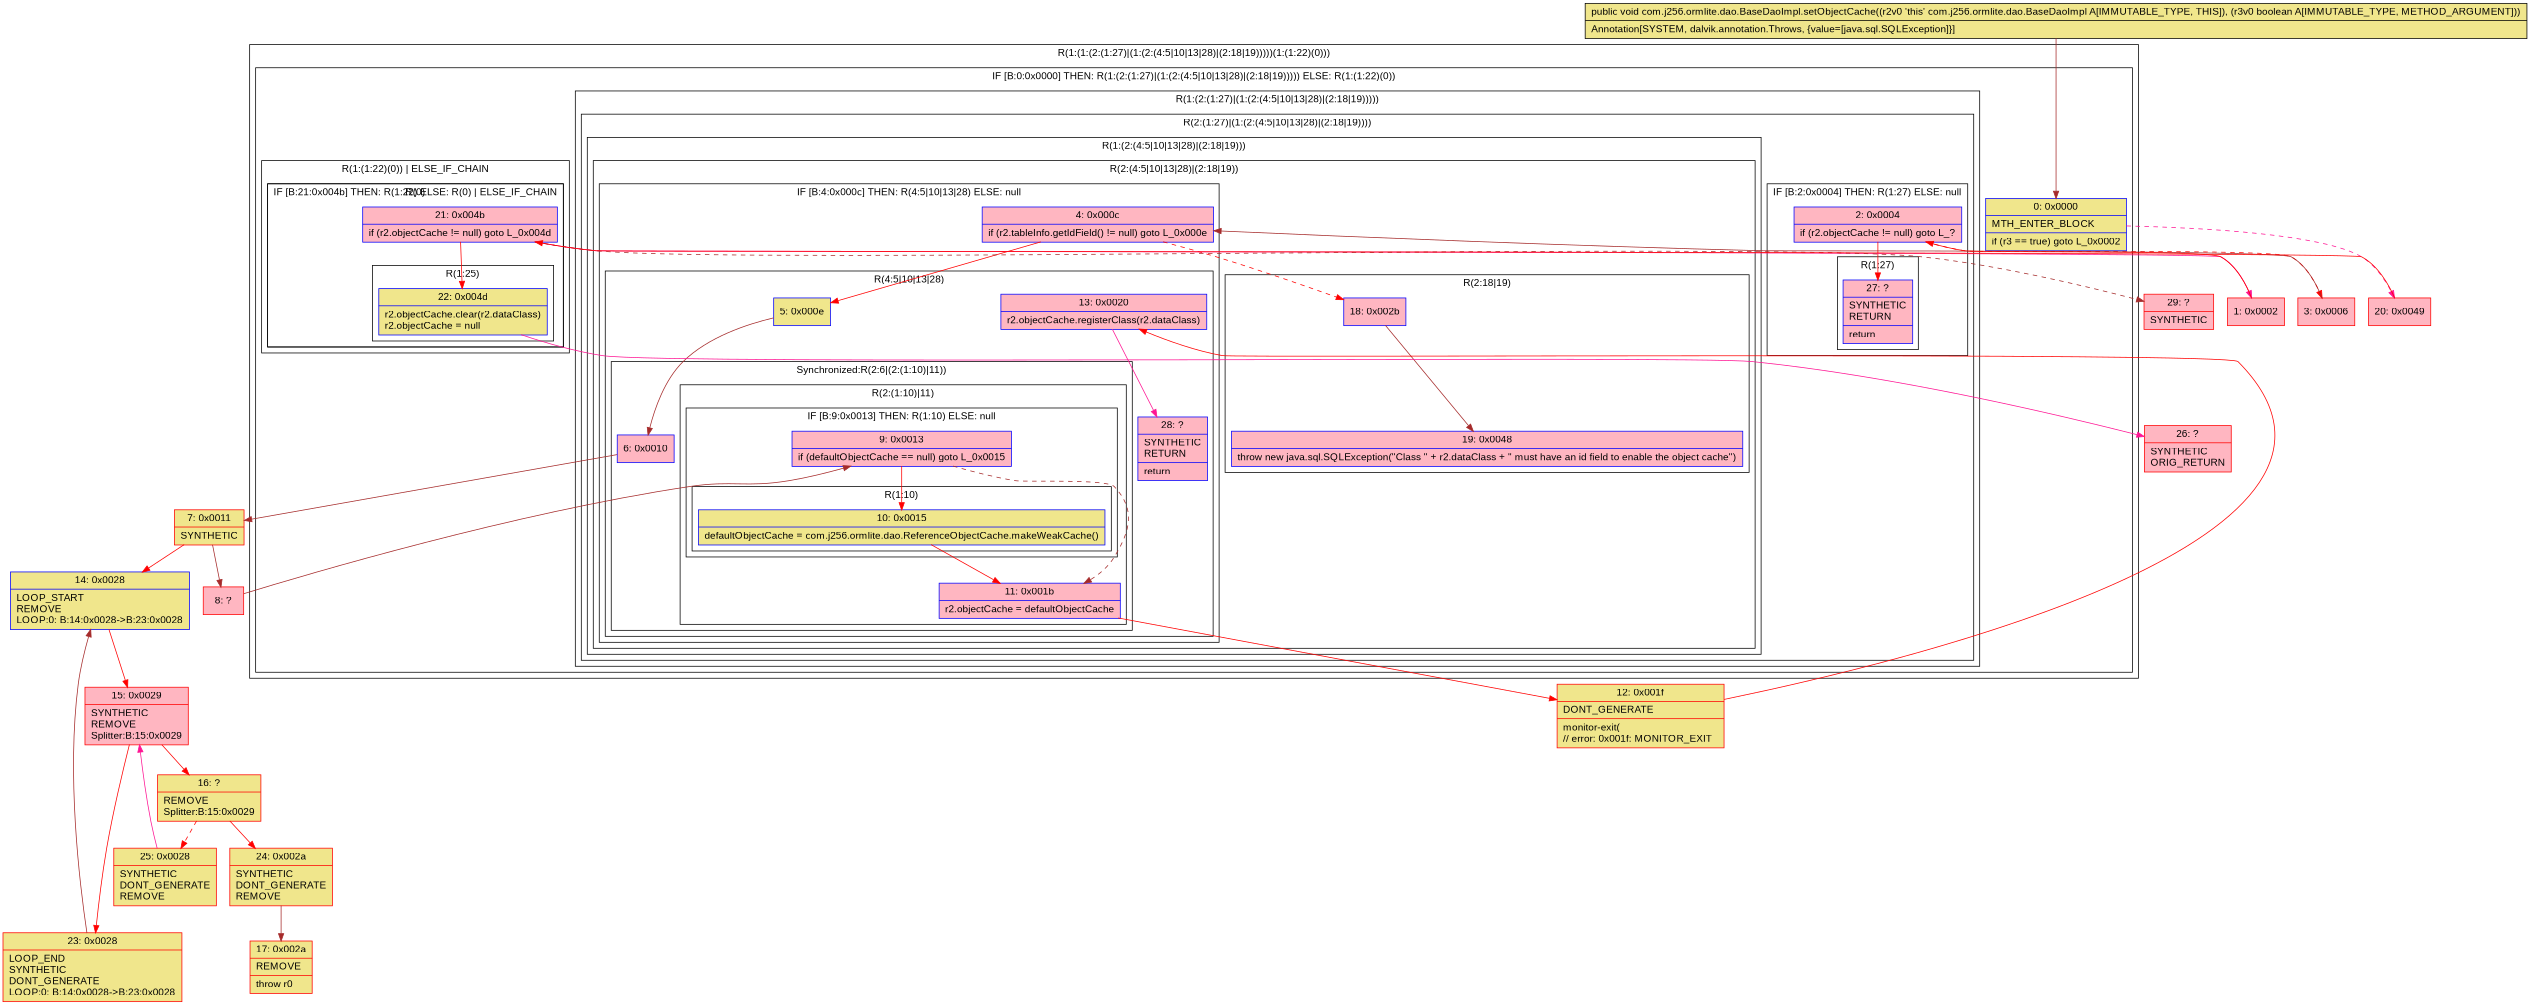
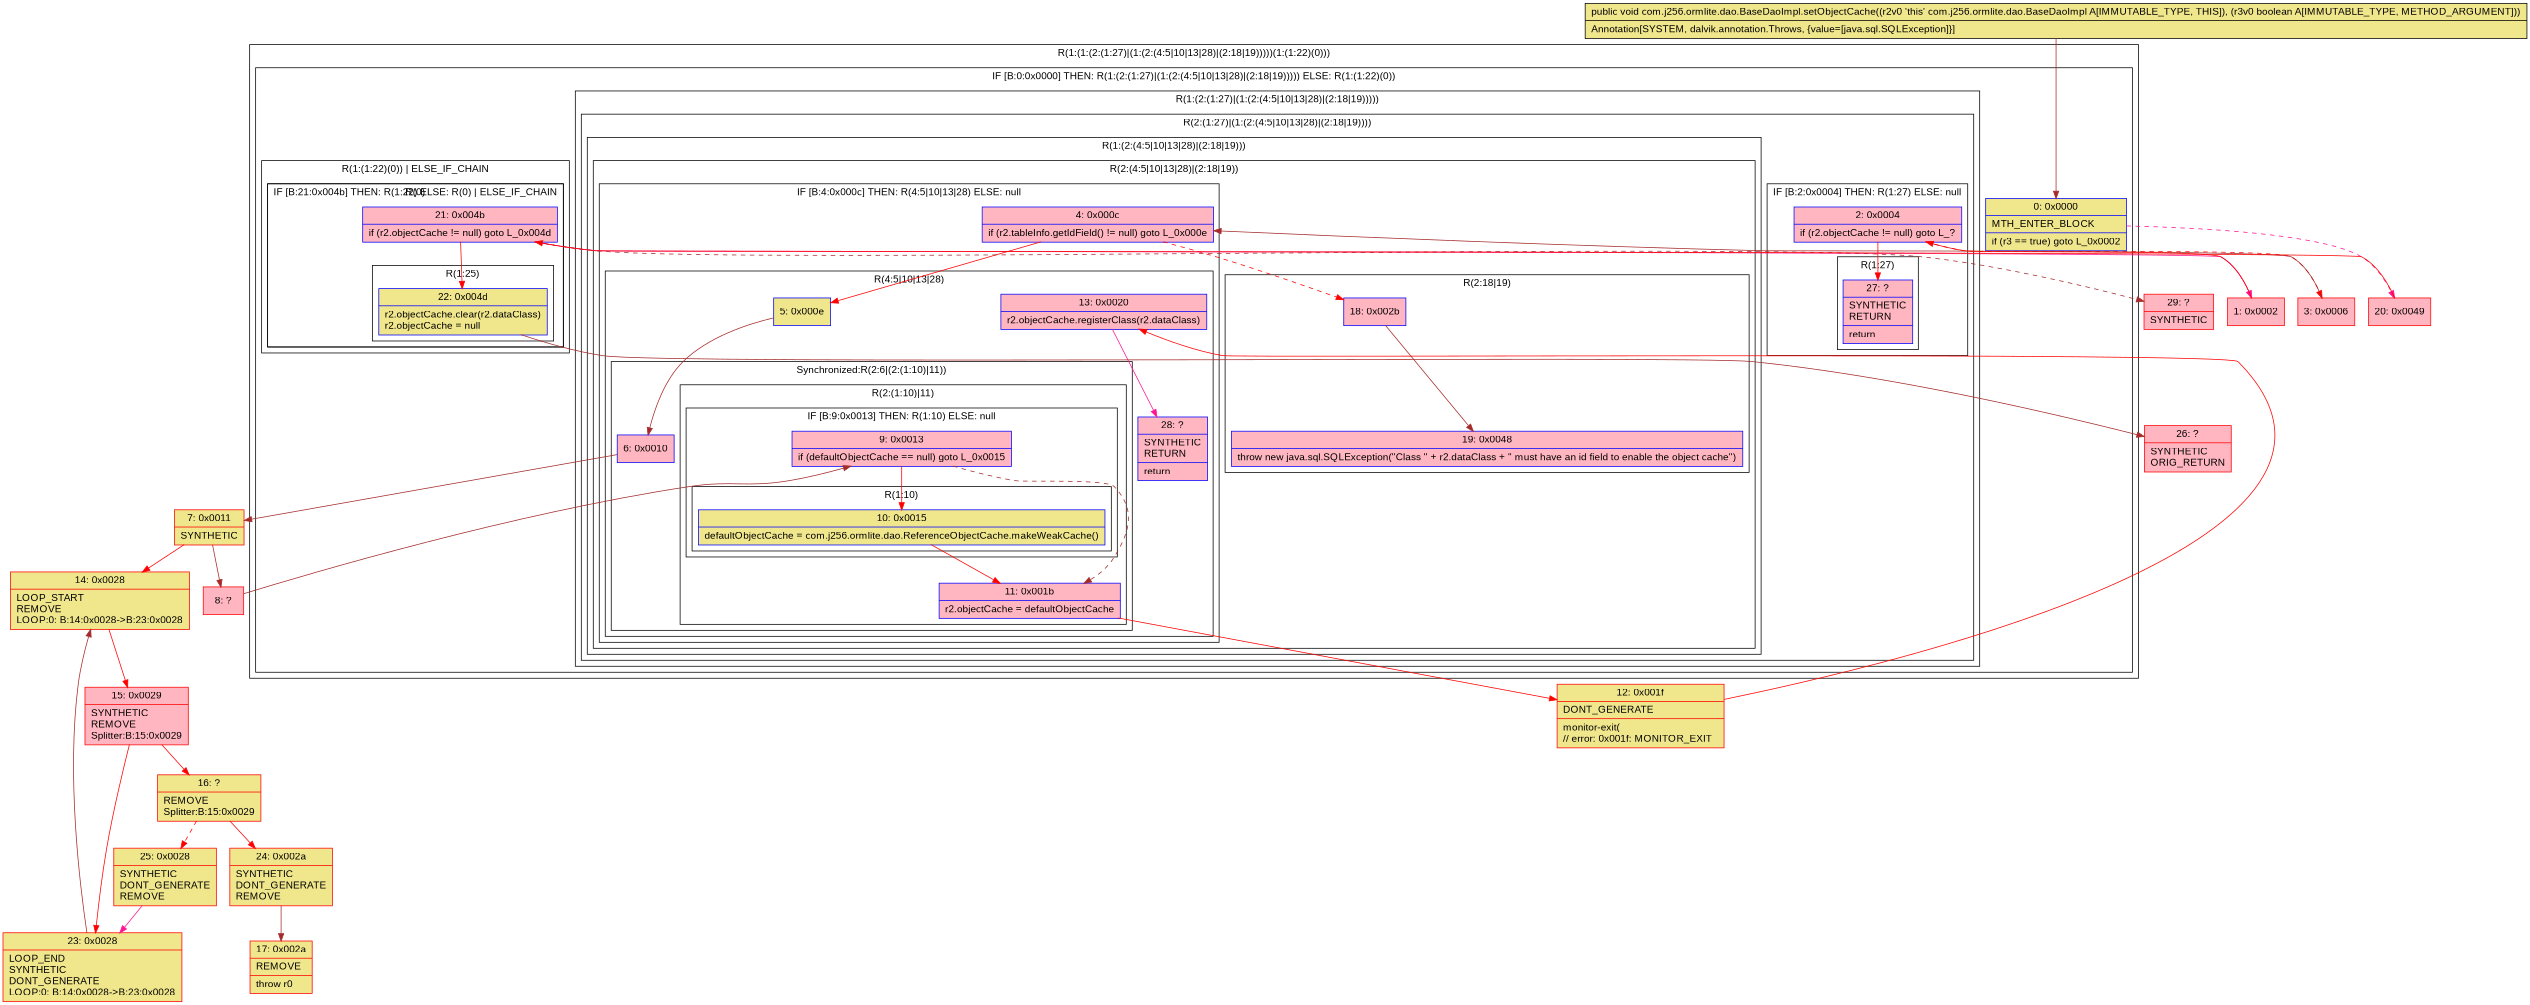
edge "22: 0x004d" -> "26: ?": color deeppink -> brown
node "14: 0x0028": color blue -> red
edge "25: 0x0028" -> "15: 0x0029": now "25: 0x0028" -> "23: 0x0028"
